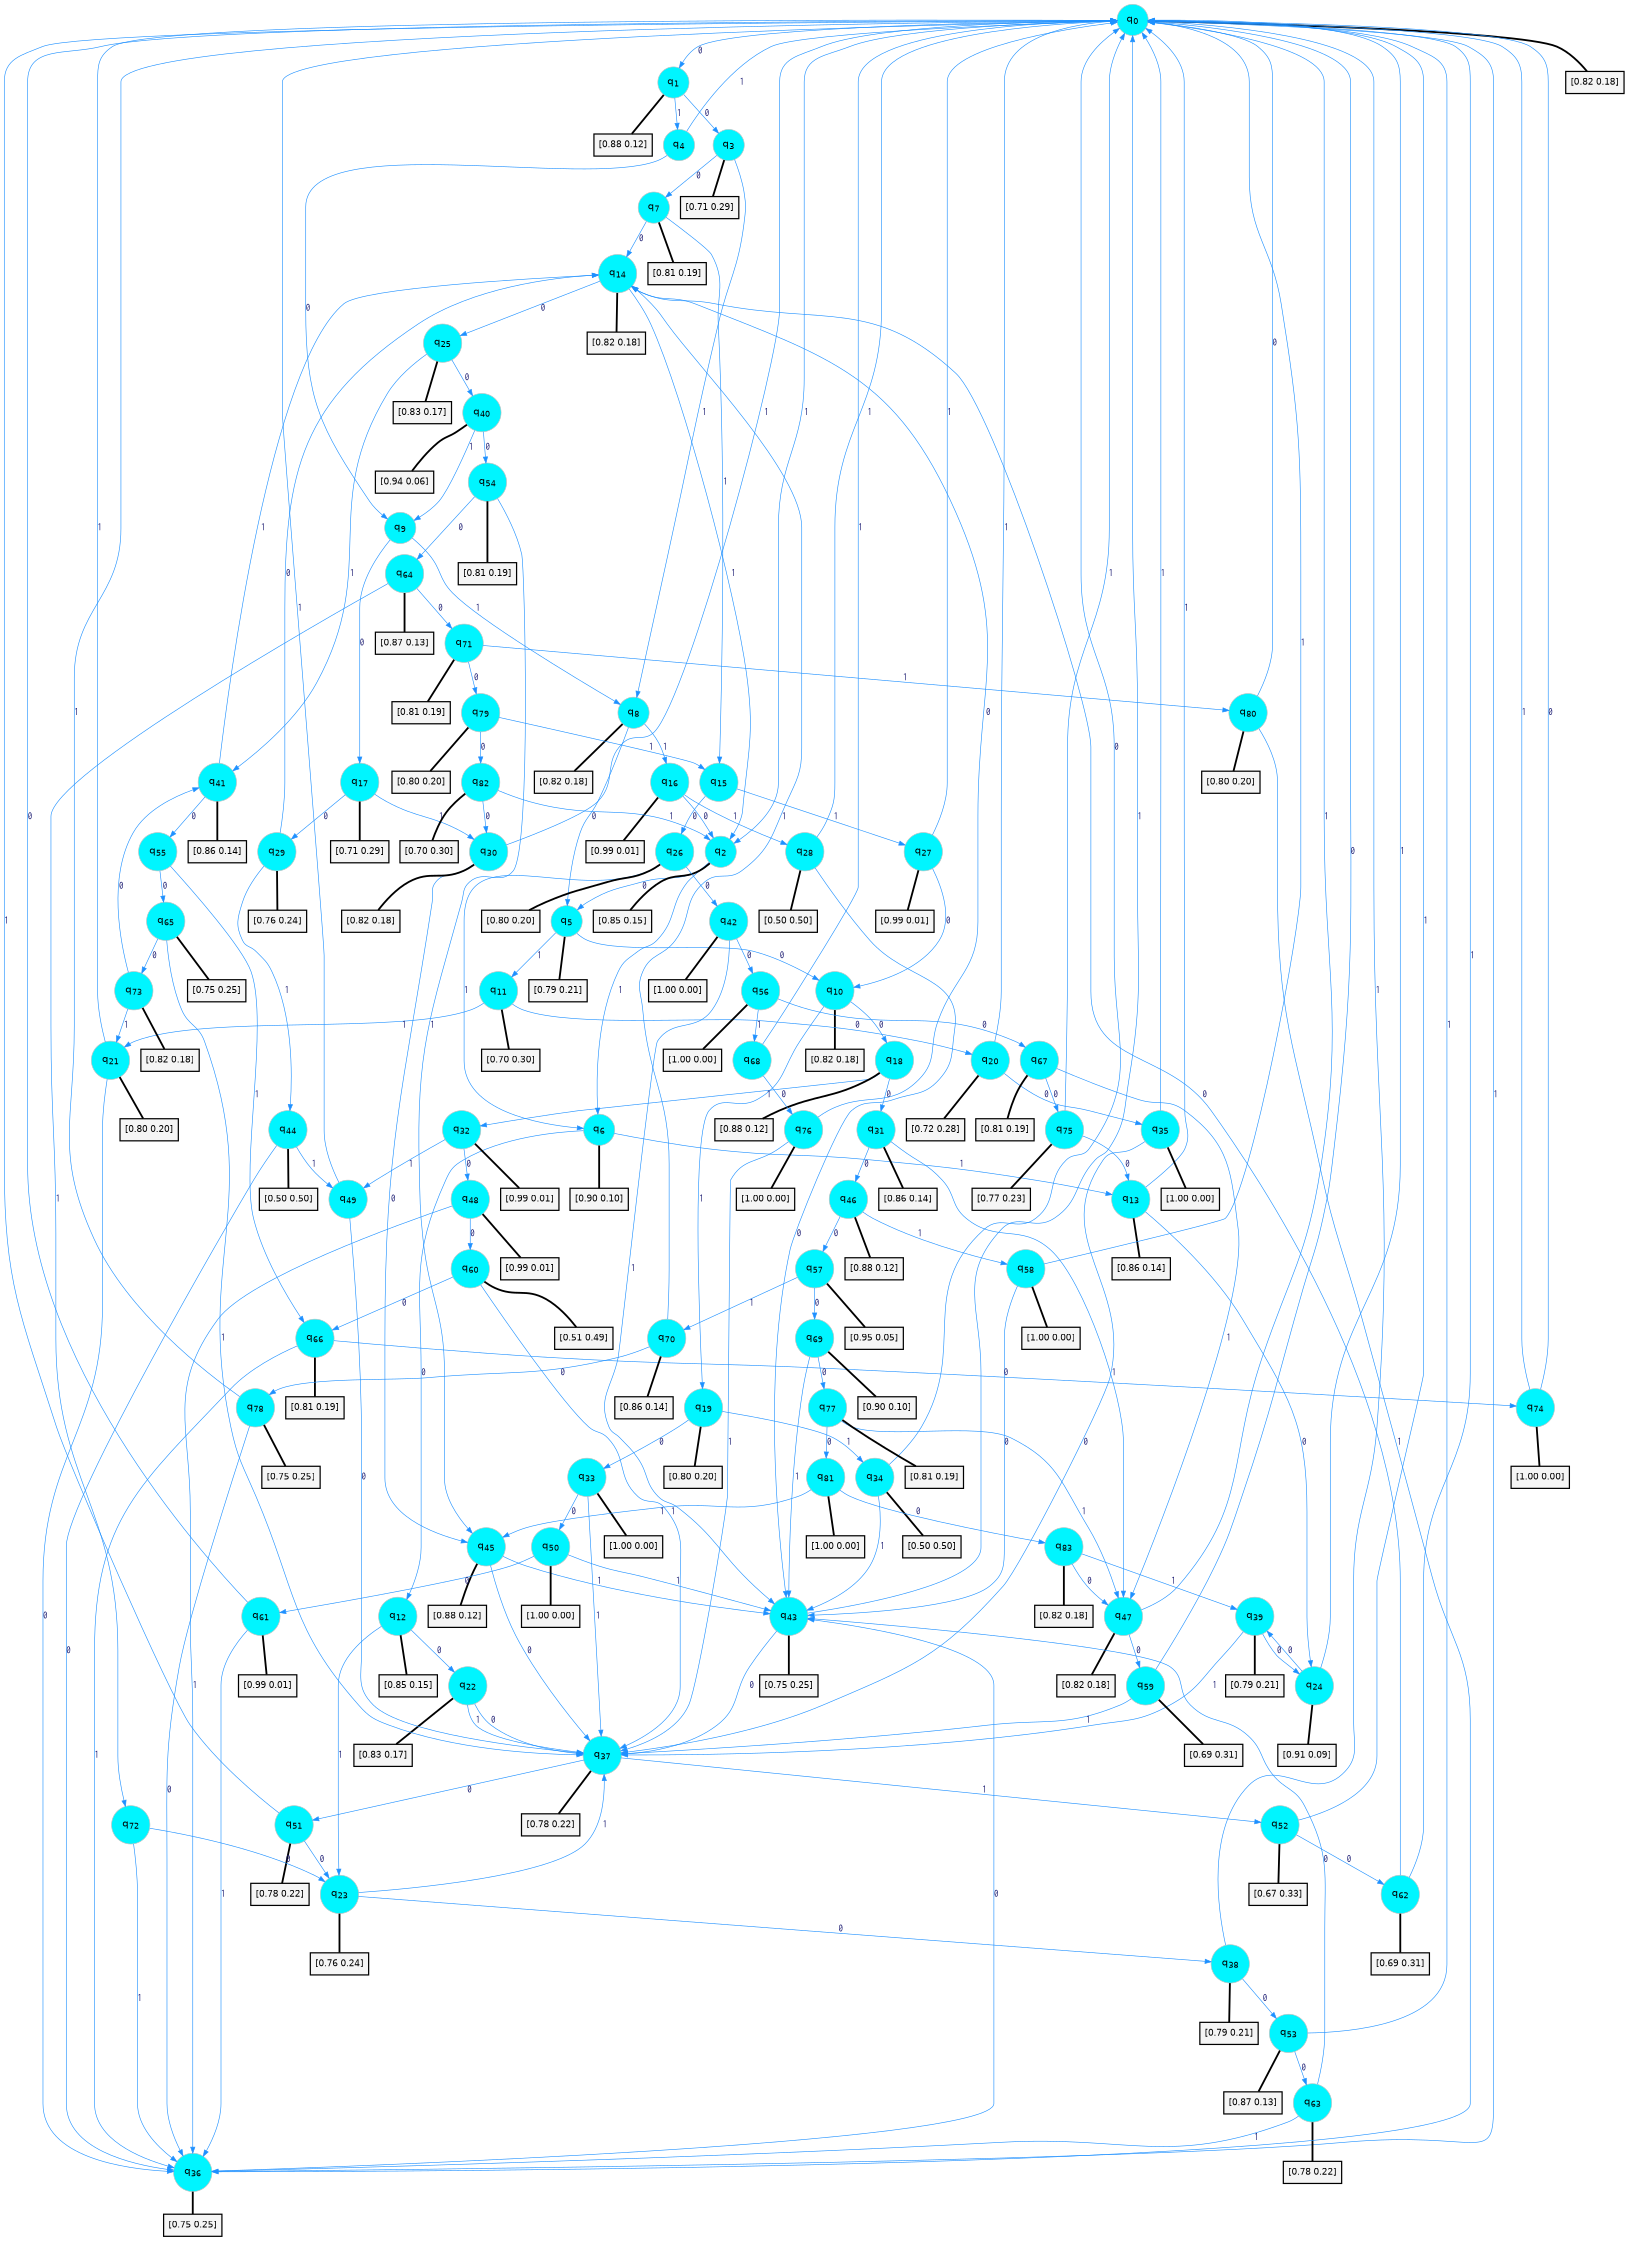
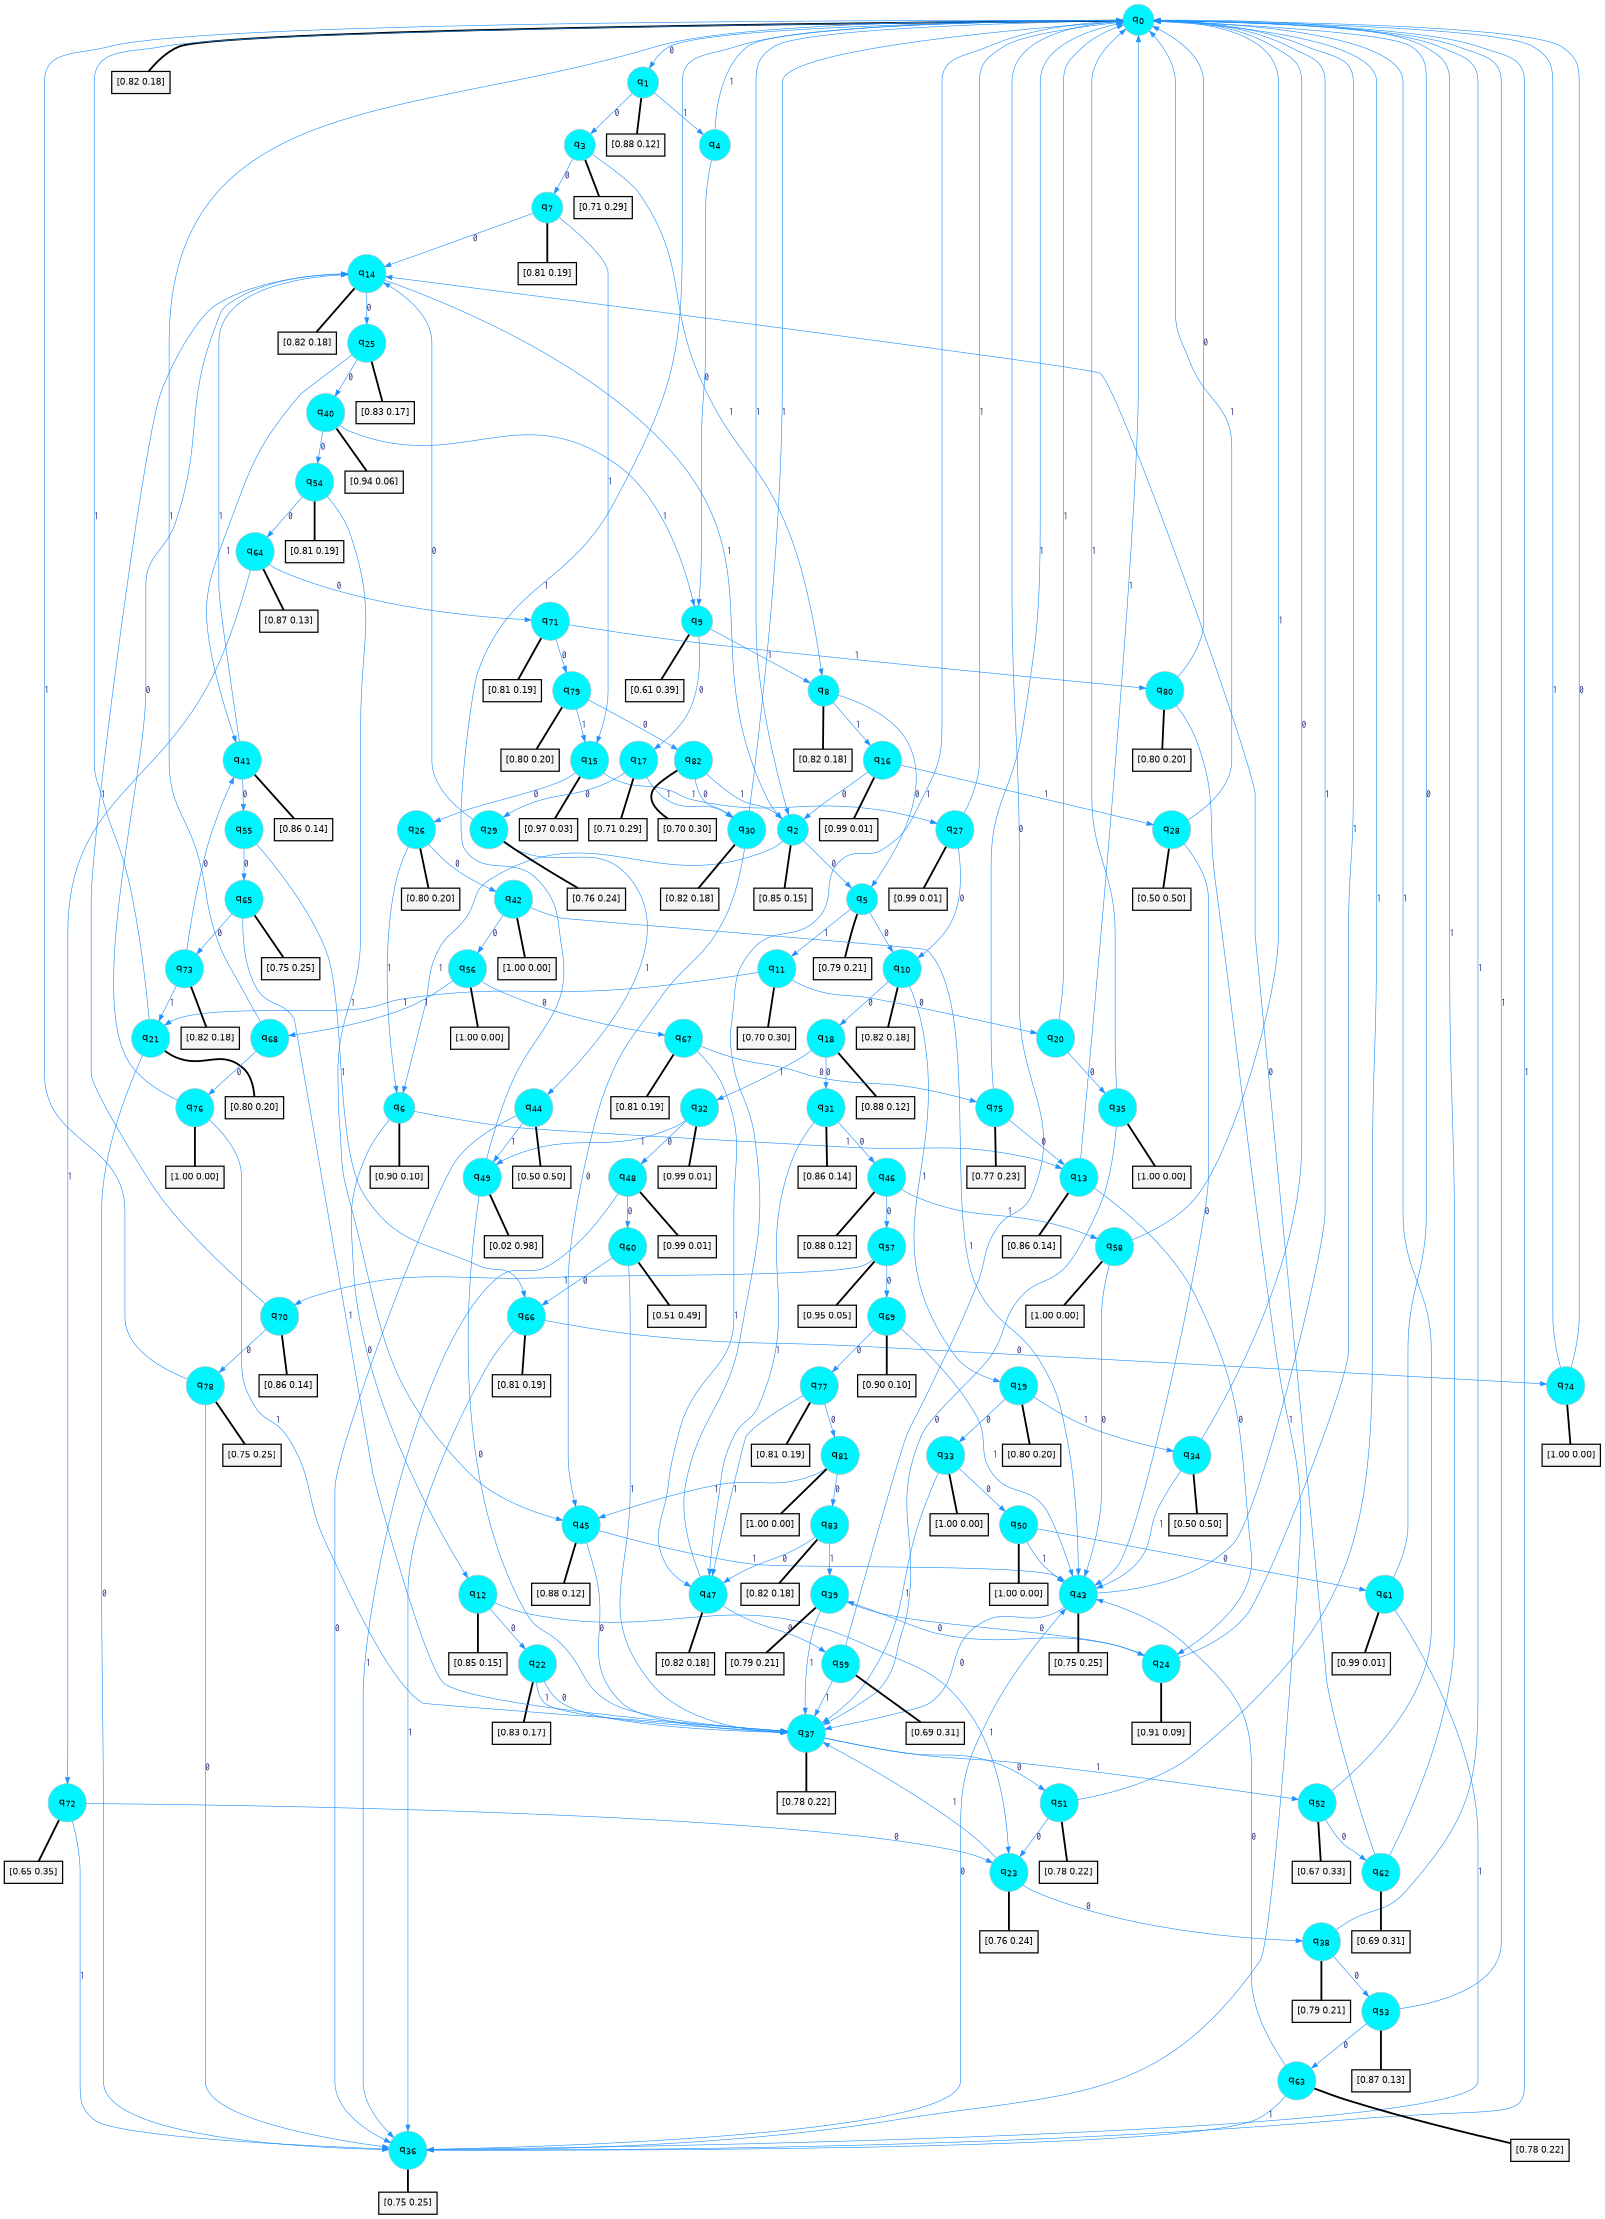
node "[0.61 0.39]": added
node "[0.97 0.03]": added
node "[0.72 0.28]": removed
node "[0.02 0.98]": added
node "[0.65 0.35]": added
